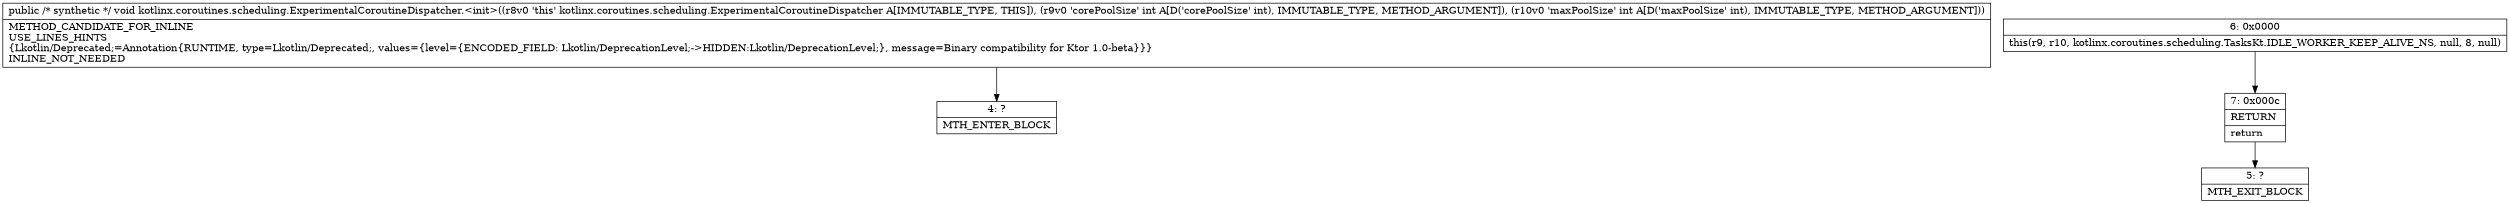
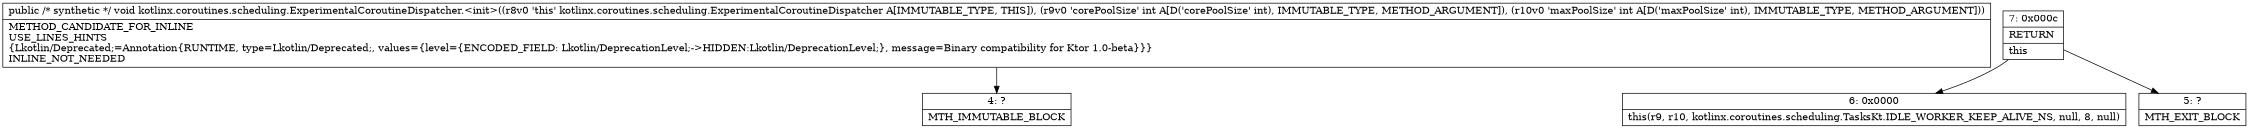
edge "6: 0x0000" -> "7: 0x000c": reversed
node "4: ?": text "MTH_ENTER_BLOCK" -> "MTH_IMMUTABLE_BLOCK"
node "7: 0x000c": text "return" -> "this"
